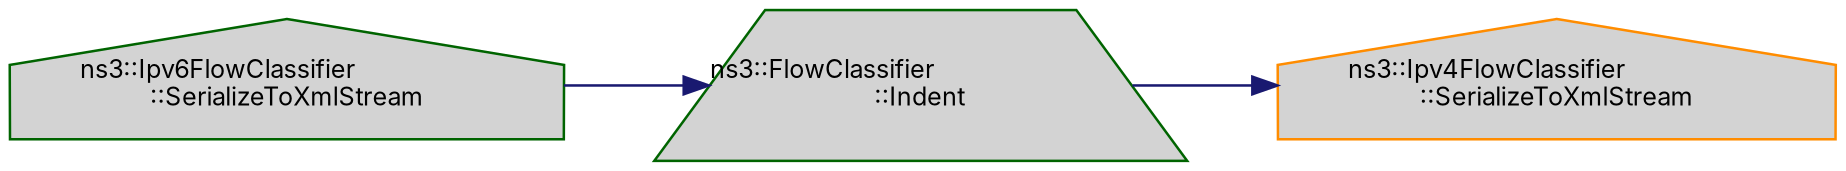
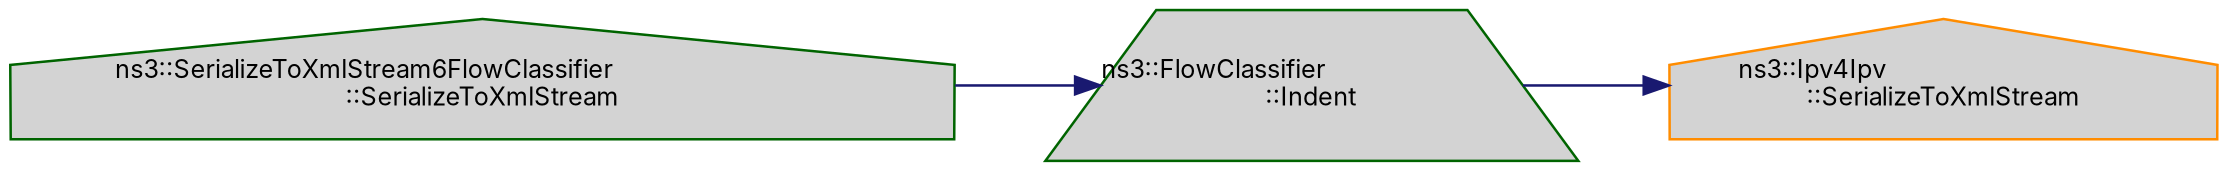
node "ns3::Ipv6FlowClassifier ::SerializeToXmlStream": label "ns3::Ipv6FlowClassifier ::SerializeToXmlStream" -> "ns3::SerializeToXmlStream6FlowClassifier ::SerializeToXmlStream"
node "ns3::Ipv4FlowClassifier ::SerializeToXmlStream": label "ns3::Ipv4FlowClassifier ::SerializeToXmlStream" -> "ns3::Ipv4Ipv ::SerializeToXmlStream"
